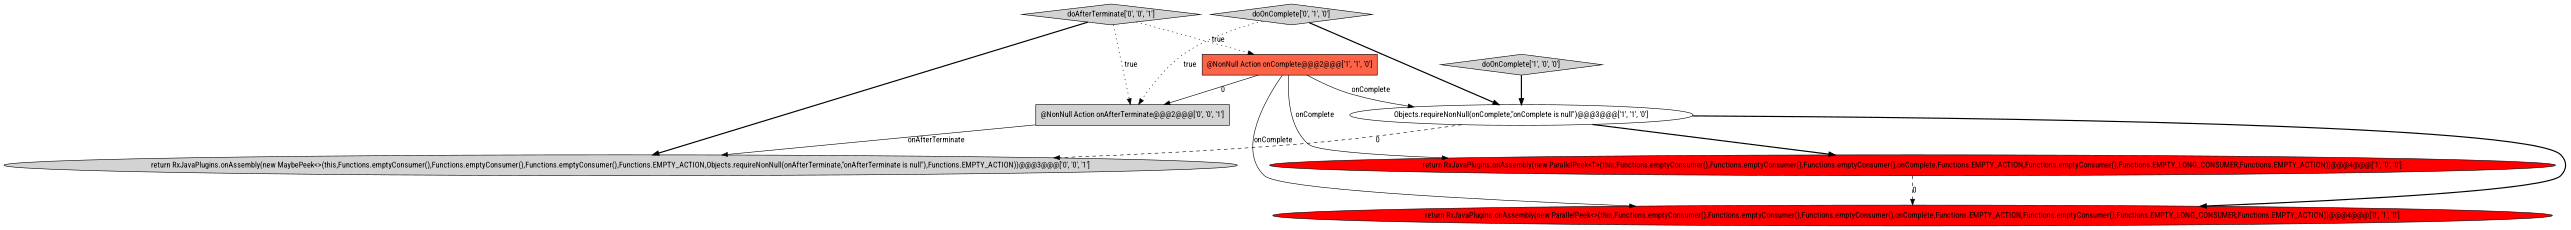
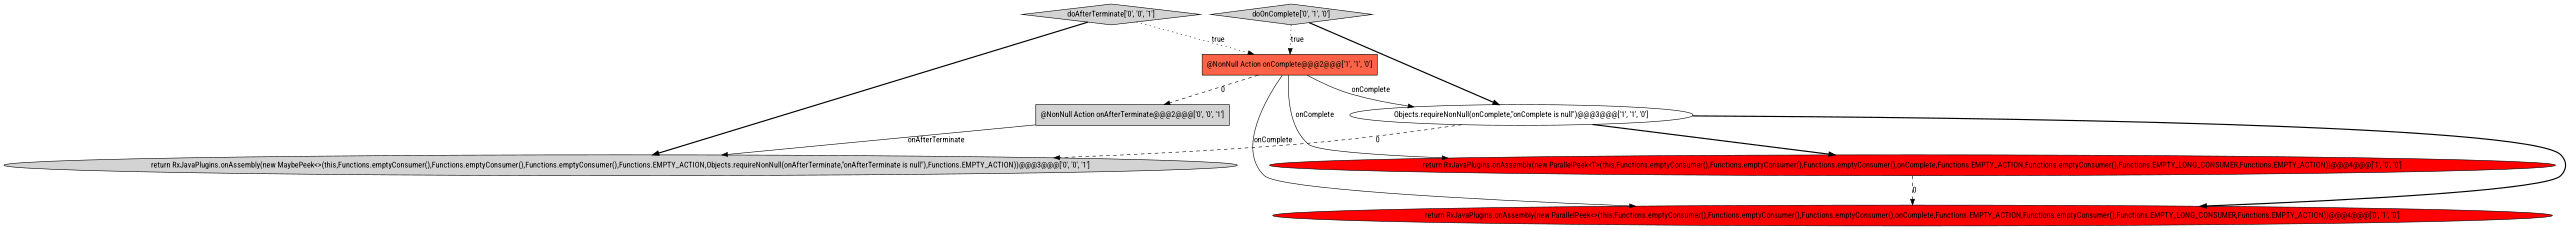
edge "doOnComplete['0', '1', '0']" -> "@NonNull Action onAfterTerminate@@@2@@@['0', '0', '1']": now "doOnComplete['0', '1', '0']" -> "@NonNull Action onComplete@@@2@@@['1', '1', '0']"
edge "doAfterTerminate['0', '0', '1']" -> "@NonNull Action onAfterTerminate@@@2@@@['0', '0', '1']": removed, label "true"
node "doOnComplete['1', '0', '0']": removed
edge "@NonNull Action onComplete@@@2@@@['1', '1', '0']" -> "@NonNull Action onAfterTerminate@@@2@@@['0', '0', '1']": style solid -> dashed
